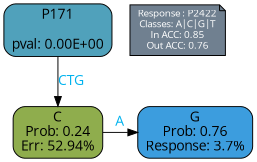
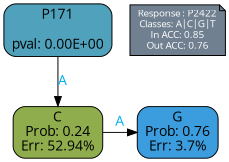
edge "P171 pval: 0.00E+00" -> "C Prob: 0.24 Err: 52.94%": label "CTG" -> "A"
node "G Prob: 0.76 Response: 3.7%": label "G Prob: 0.76 Response: 3.7%" -> "G Prob: 0.76 Err: 3.7%"
